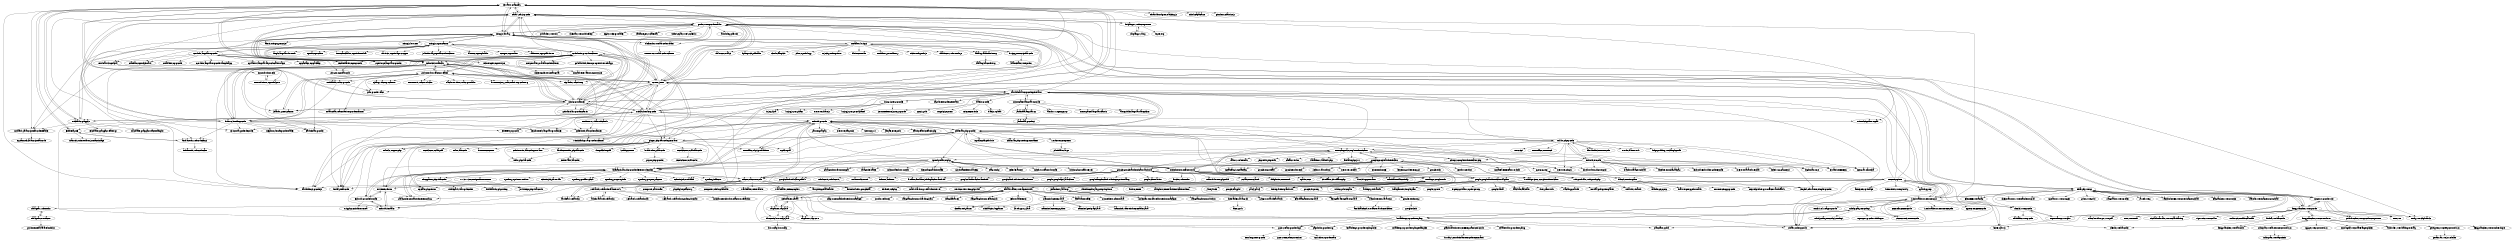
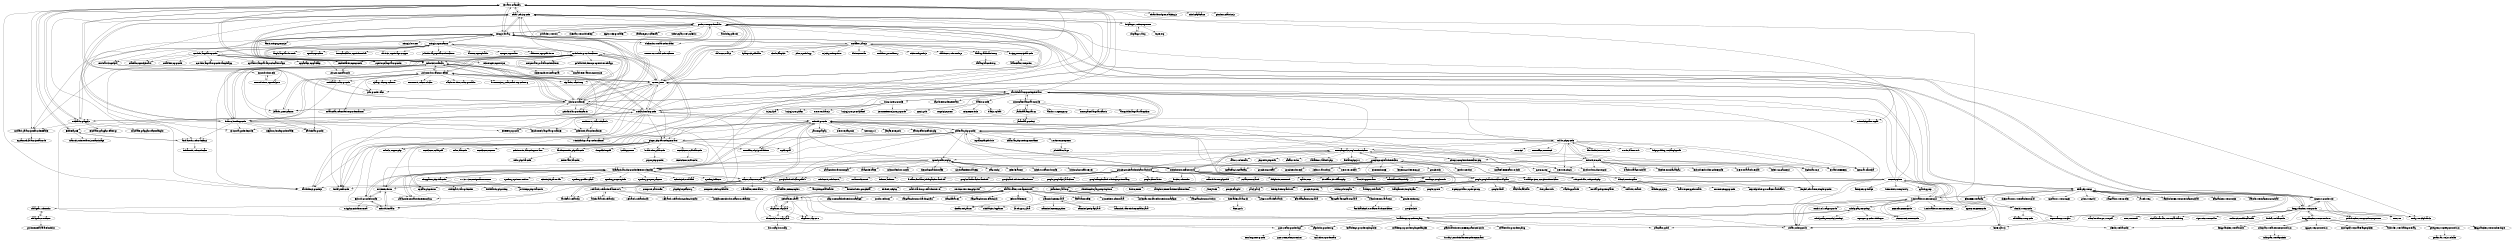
node "metafloor/bwip-js": label "metafloor/bwip-js" -> "metafloor/jdbc-js"
edge "picqer/php-barcode-generator" -> "MFlor/php-barcode": now "picqer/php-barcode-generator" -> "davidscotttufts/php-barcode"
node "awesome/TCPDF": label "awesome/TCPDF" -> "tecnickcom/TCPDF"
